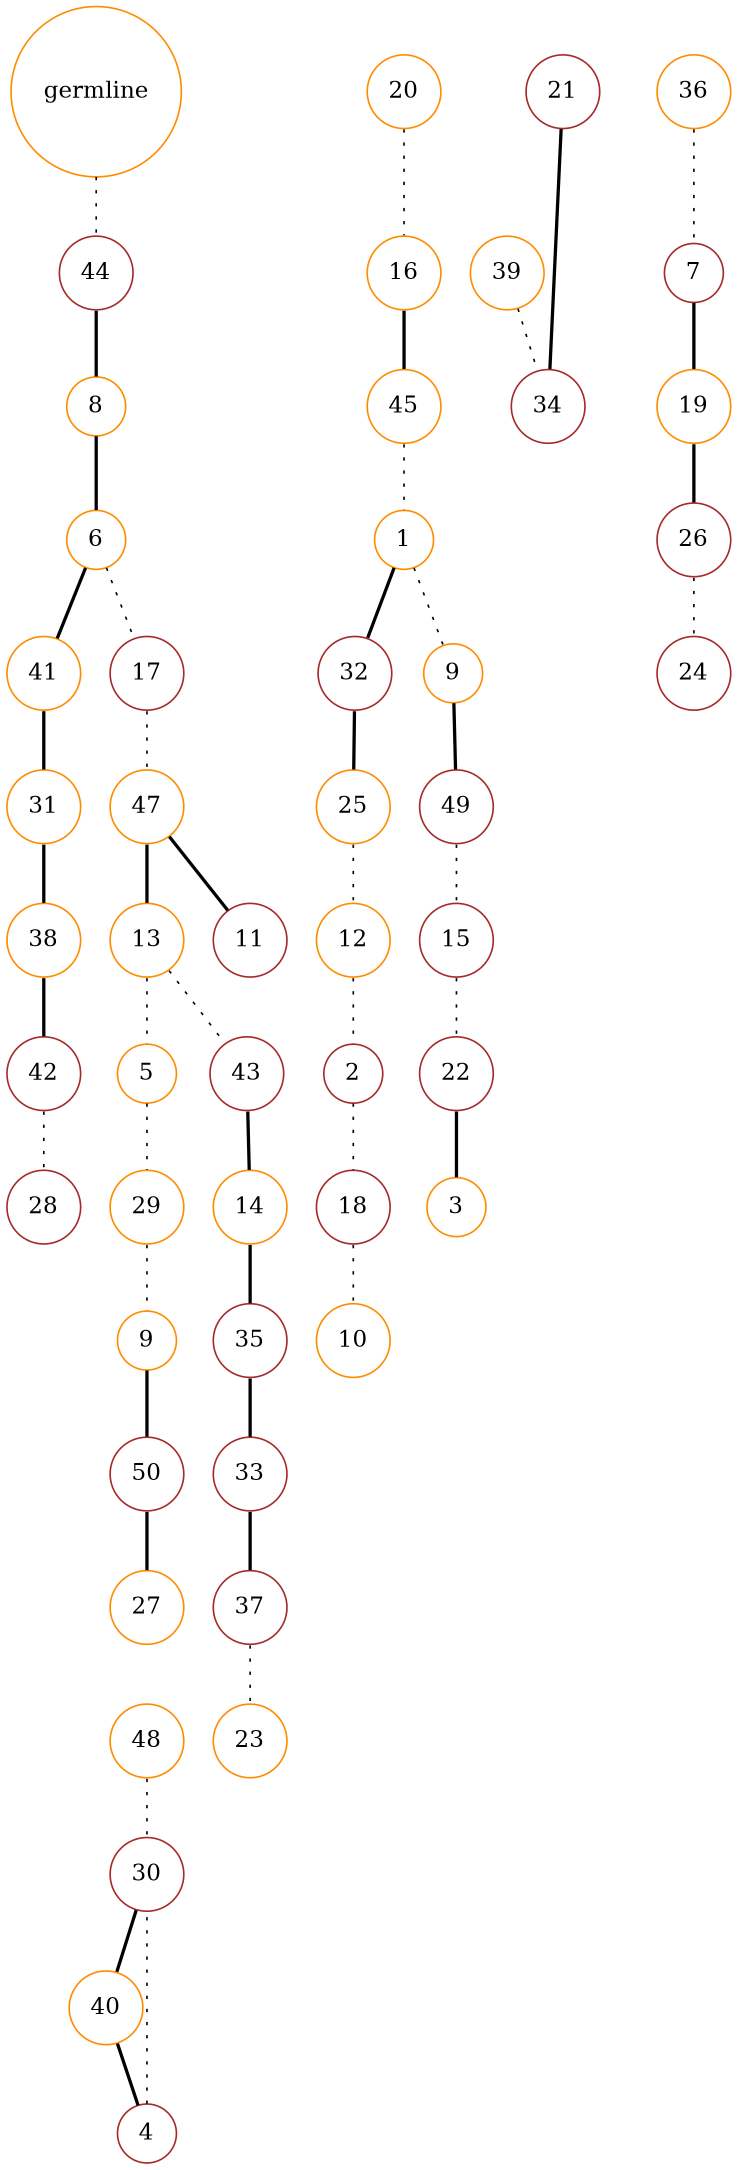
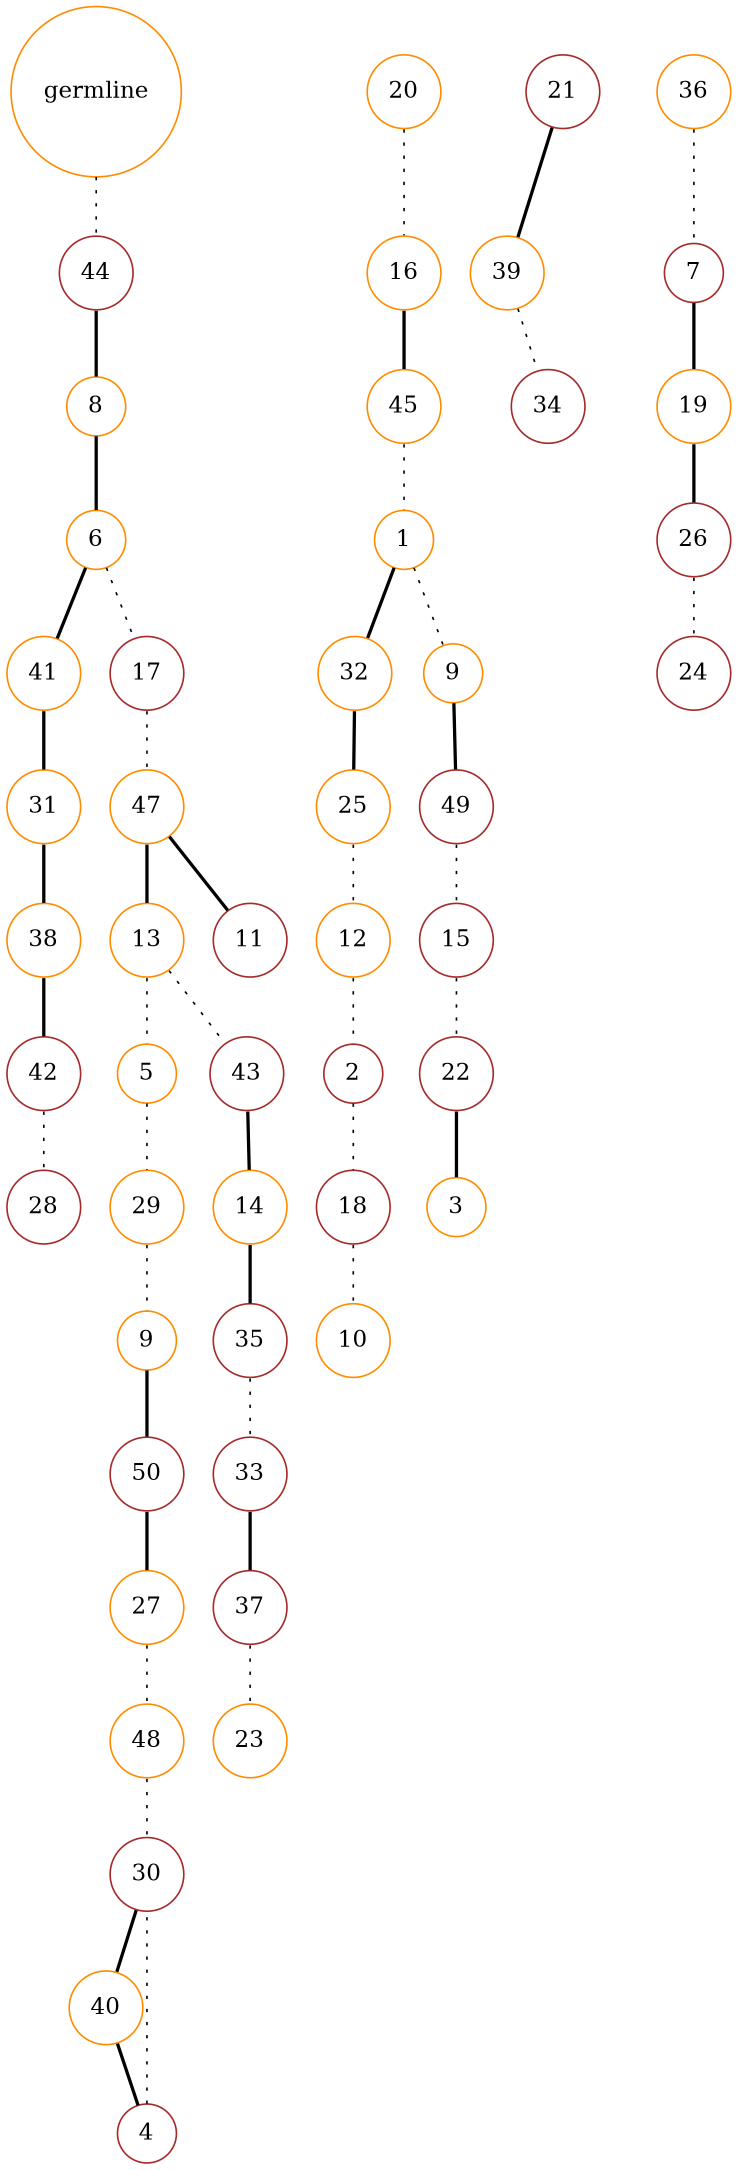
edge "21" -- "34": now "21" -- "39"
node "32": color brown -> darkorange
edge "35" -- "33": style bold -> dotted
edge "27" -- "48": added
